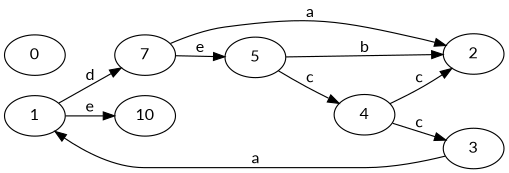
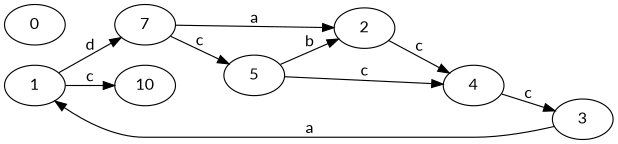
edge "7" -> "5": label "e" -> "c"
edge "4" -> "2": reversed
edge "1" -> "10": label "e" -> "c"
